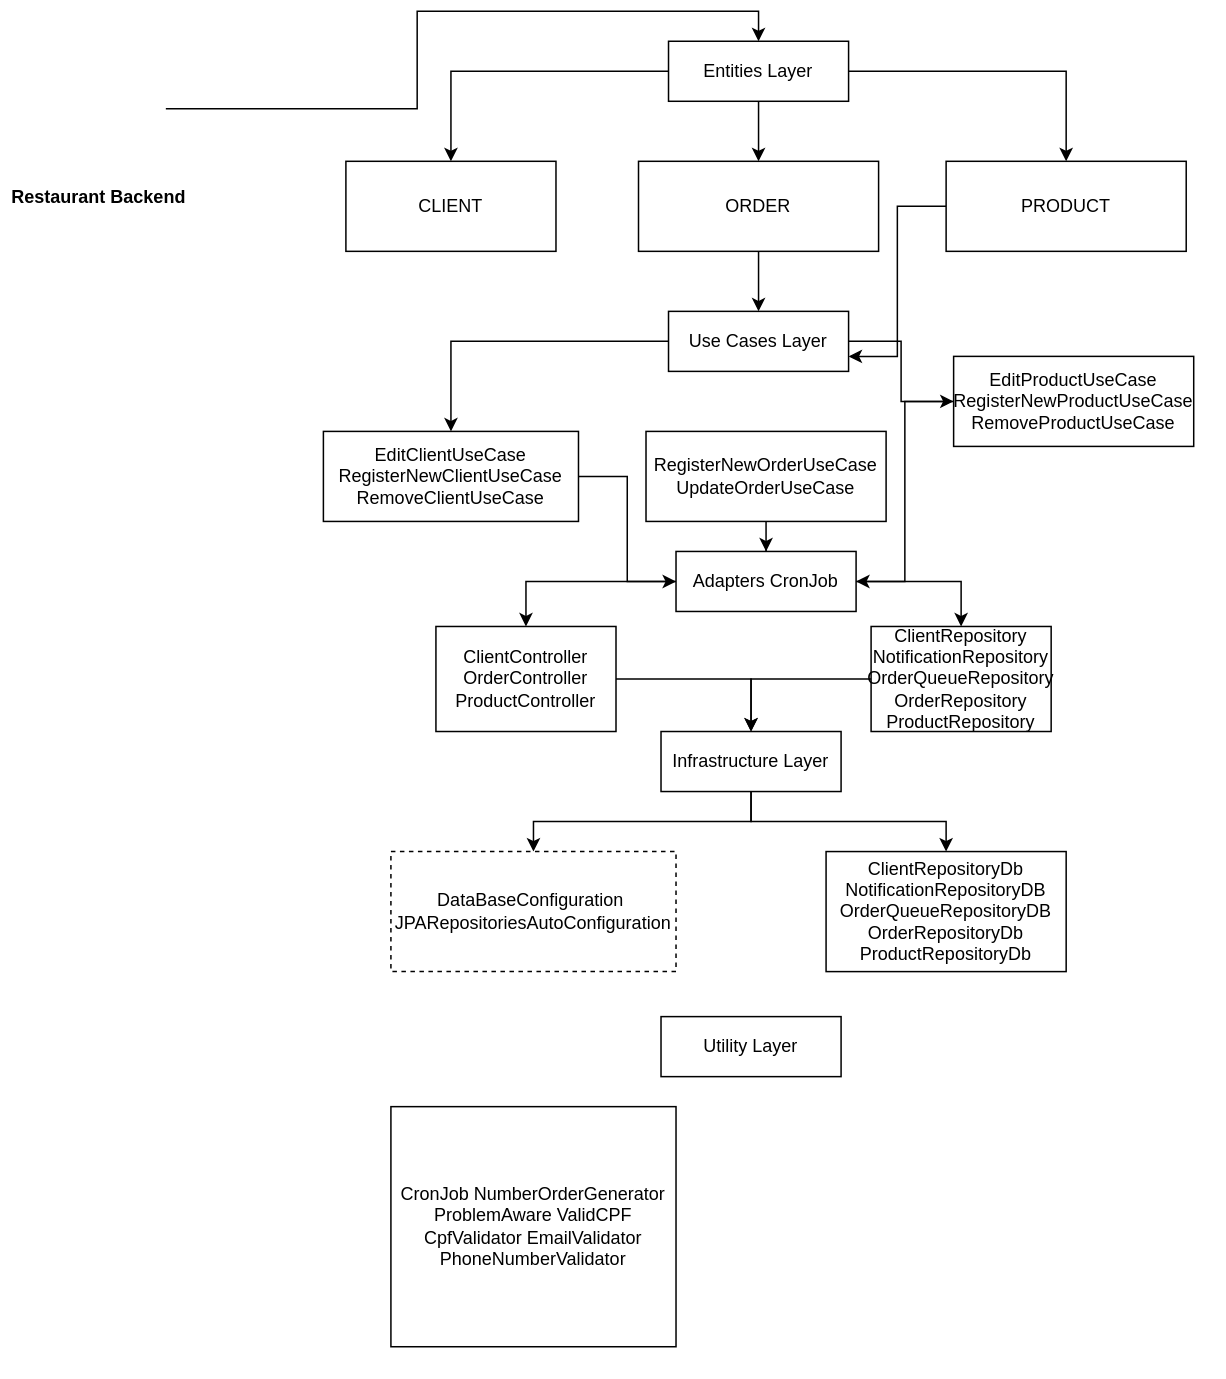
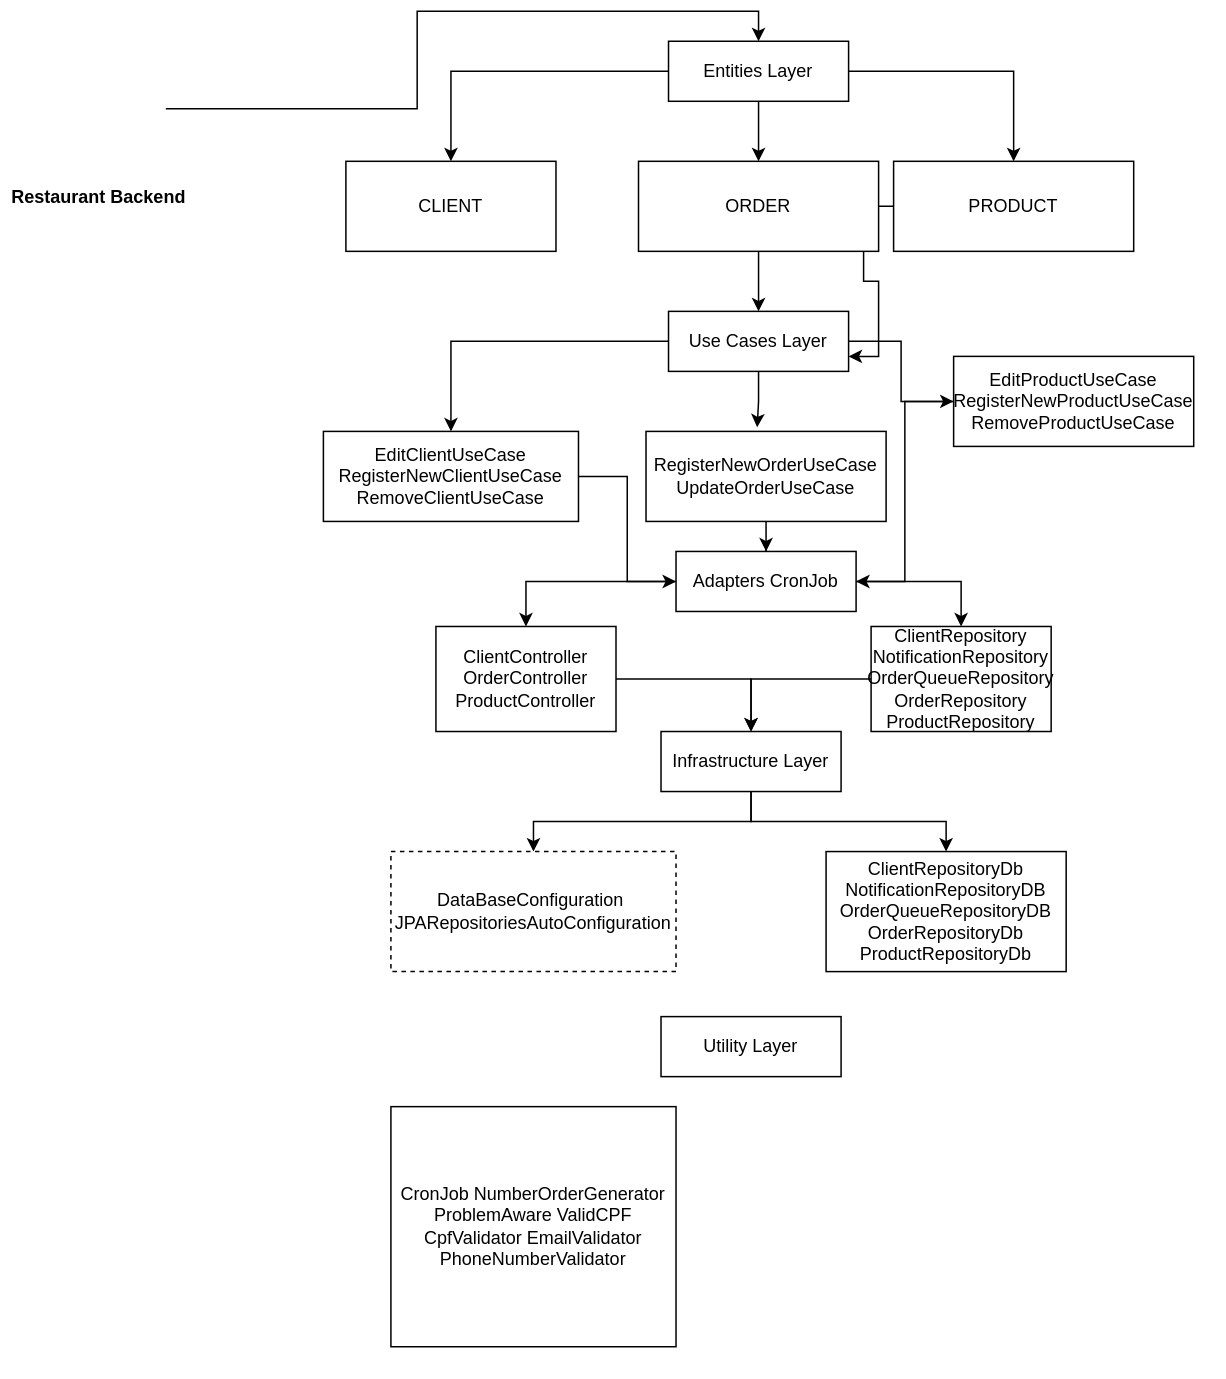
node "PRODUCT": moved (1066, 206) -> (1013, 206)
edge "Use Cases Layer" -> "RegisterNewOrderUseCase UpdateOrderUseCase": added
